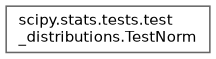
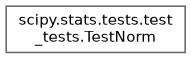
node "scipy.stats.tests.test _distributions.TestNorm": label "scipy.stats.tests.test _distributions.TestNorm" -> "scipy.stats.tests.test _tests.TestNorm"
